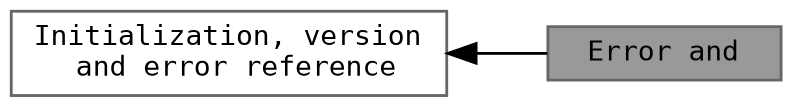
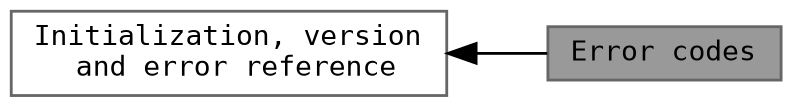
node "Error and": label "Error and" -> "Error codes"
